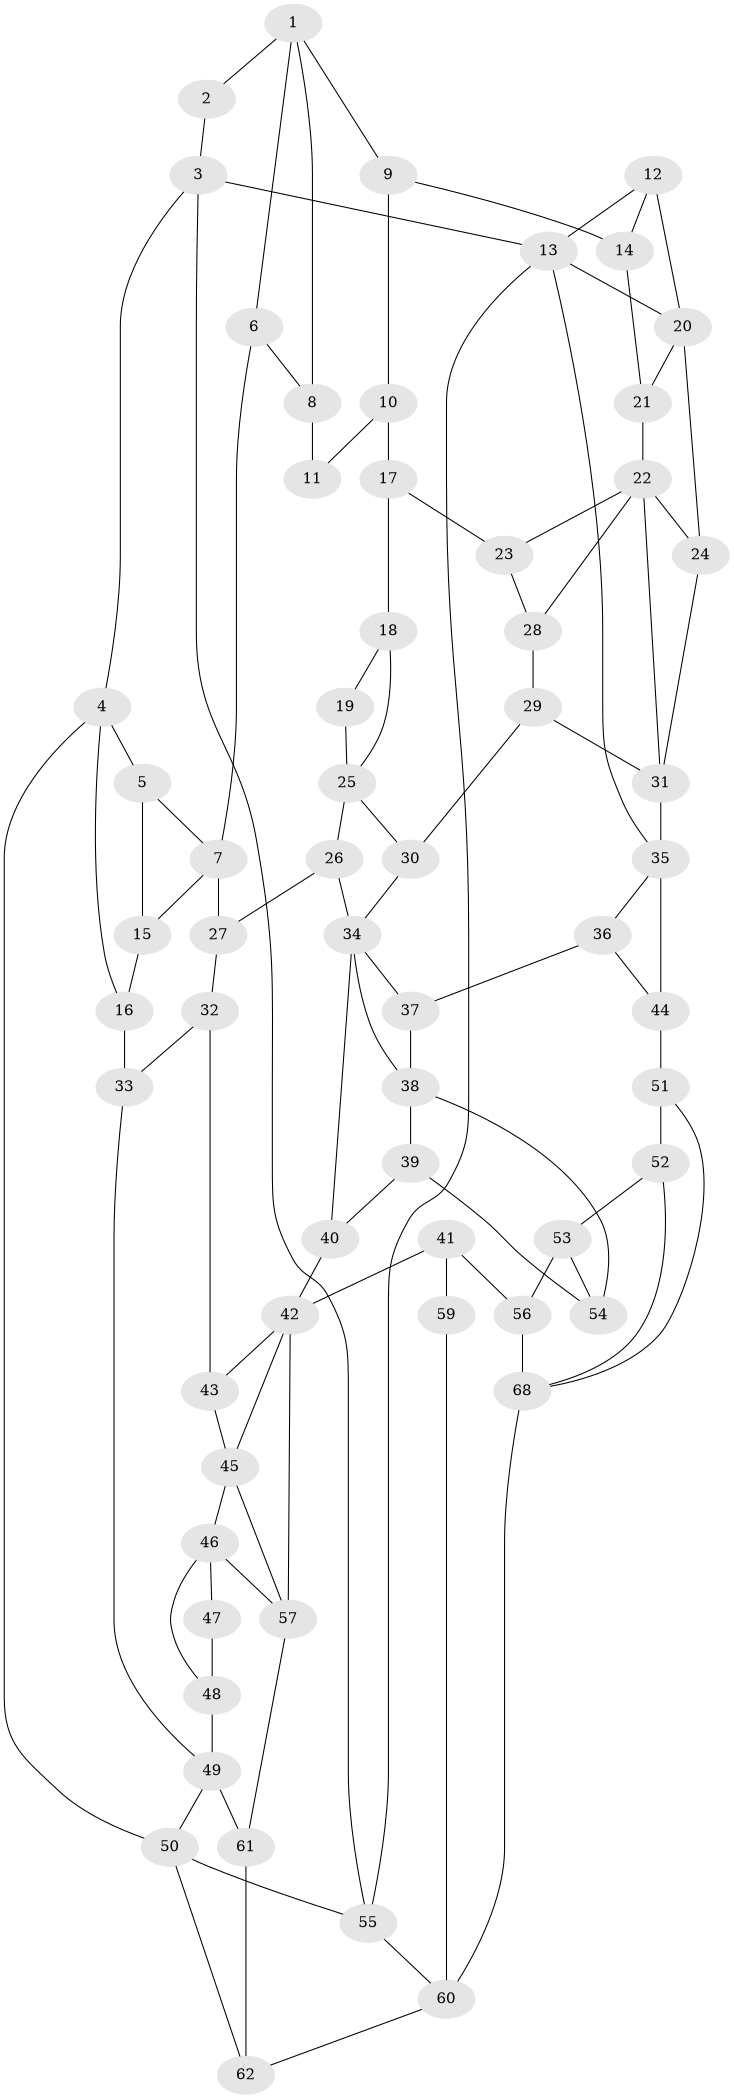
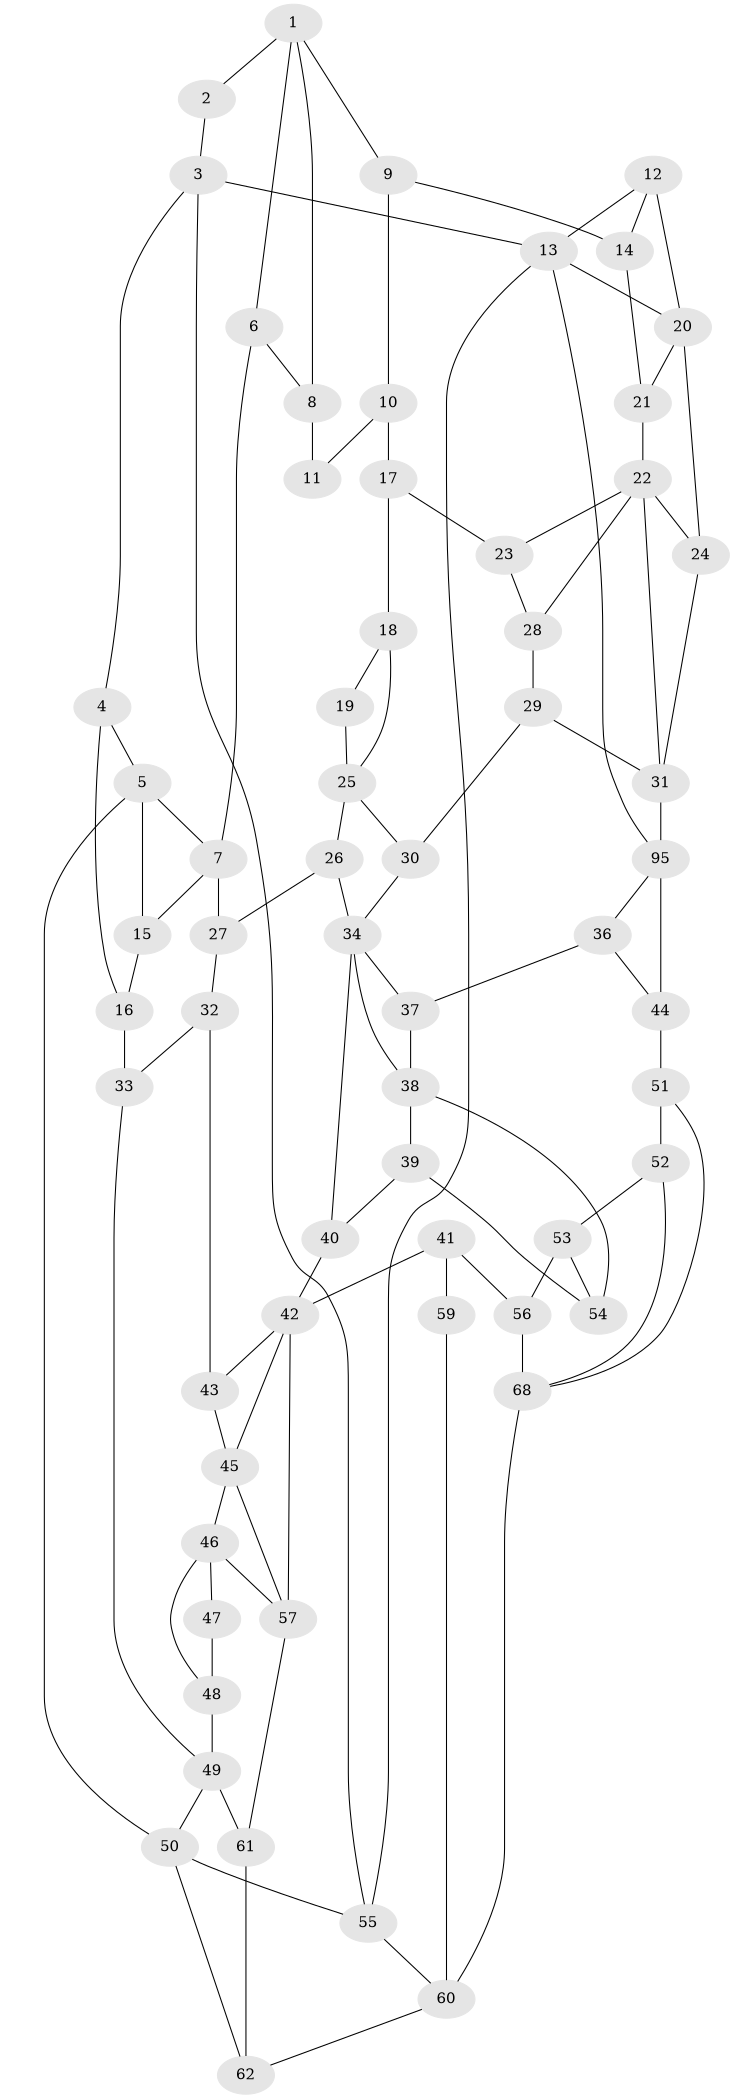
node "35": label "35" -> "95"
edge "4" -- "50": now "5" -- "50"
